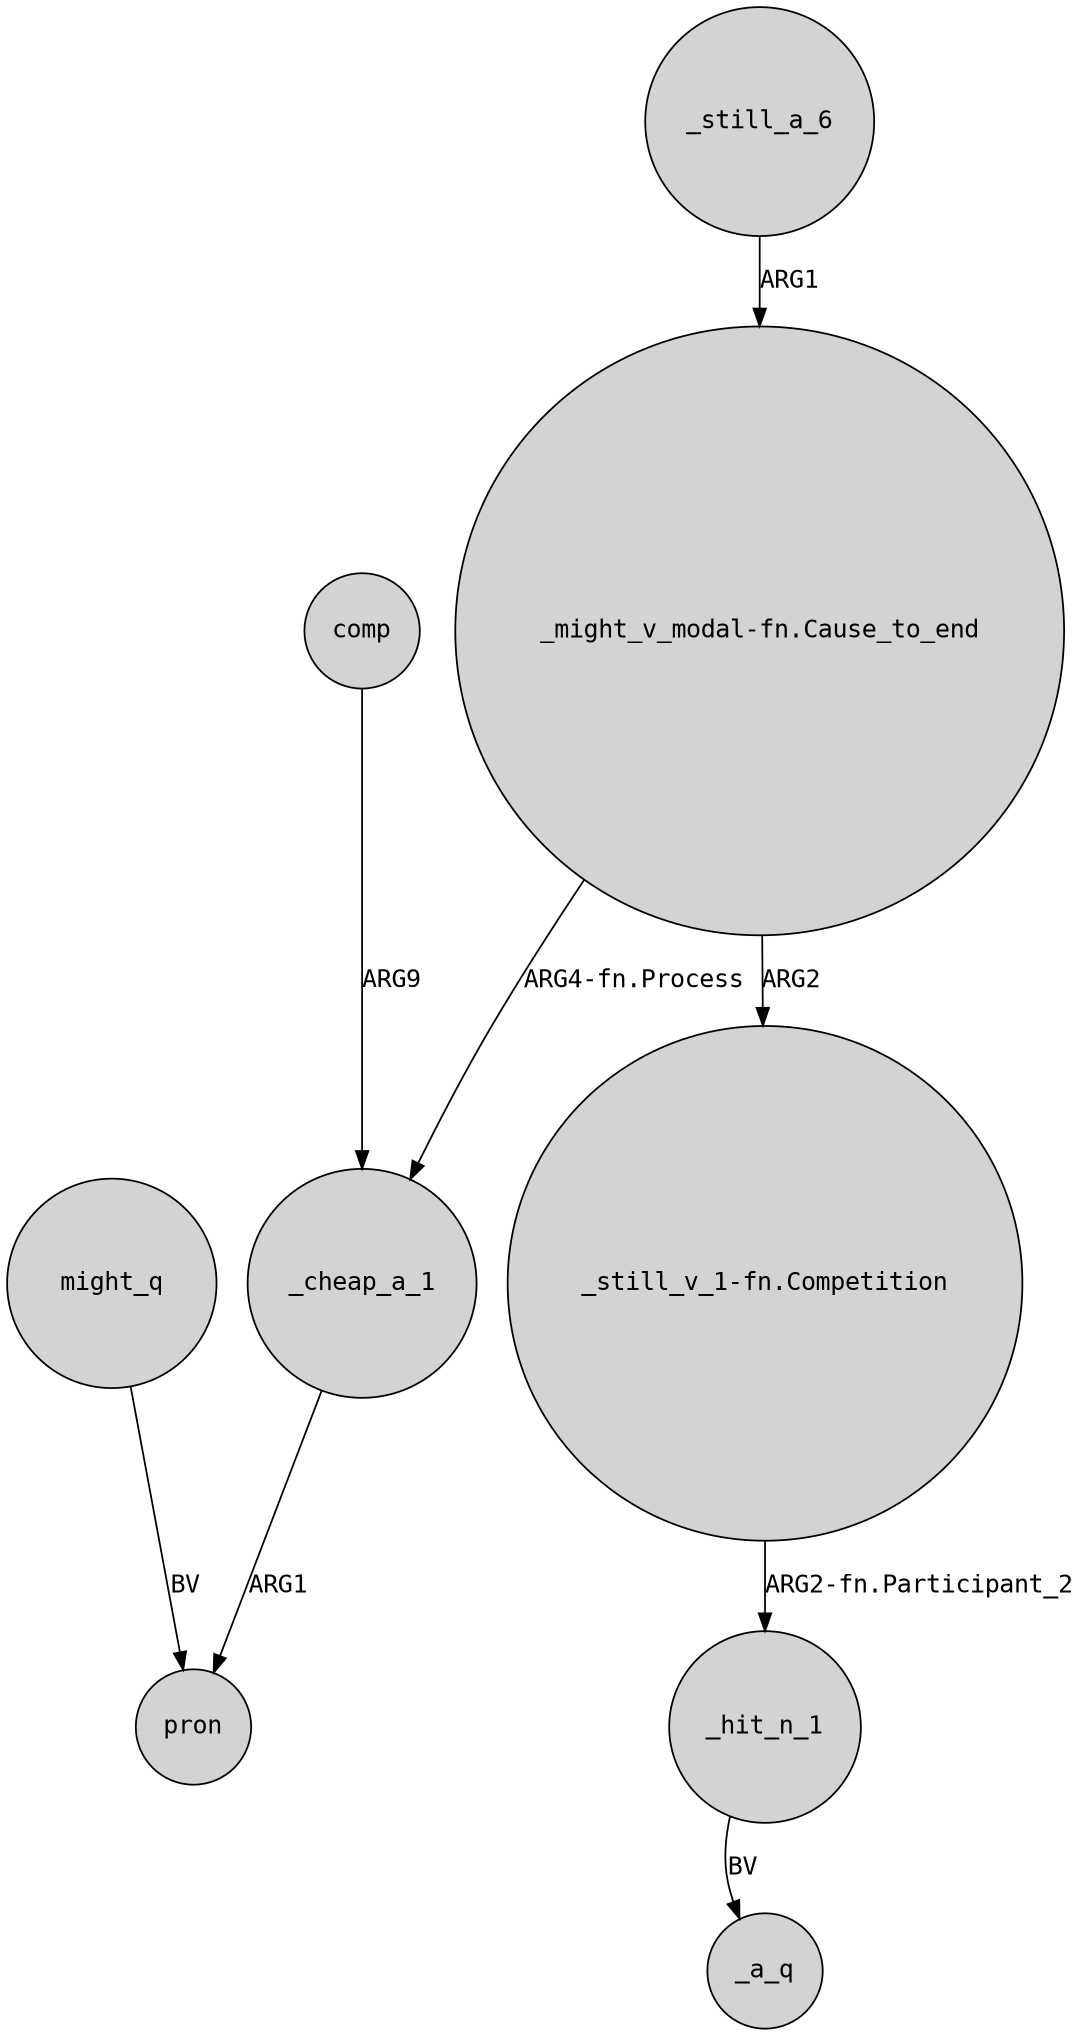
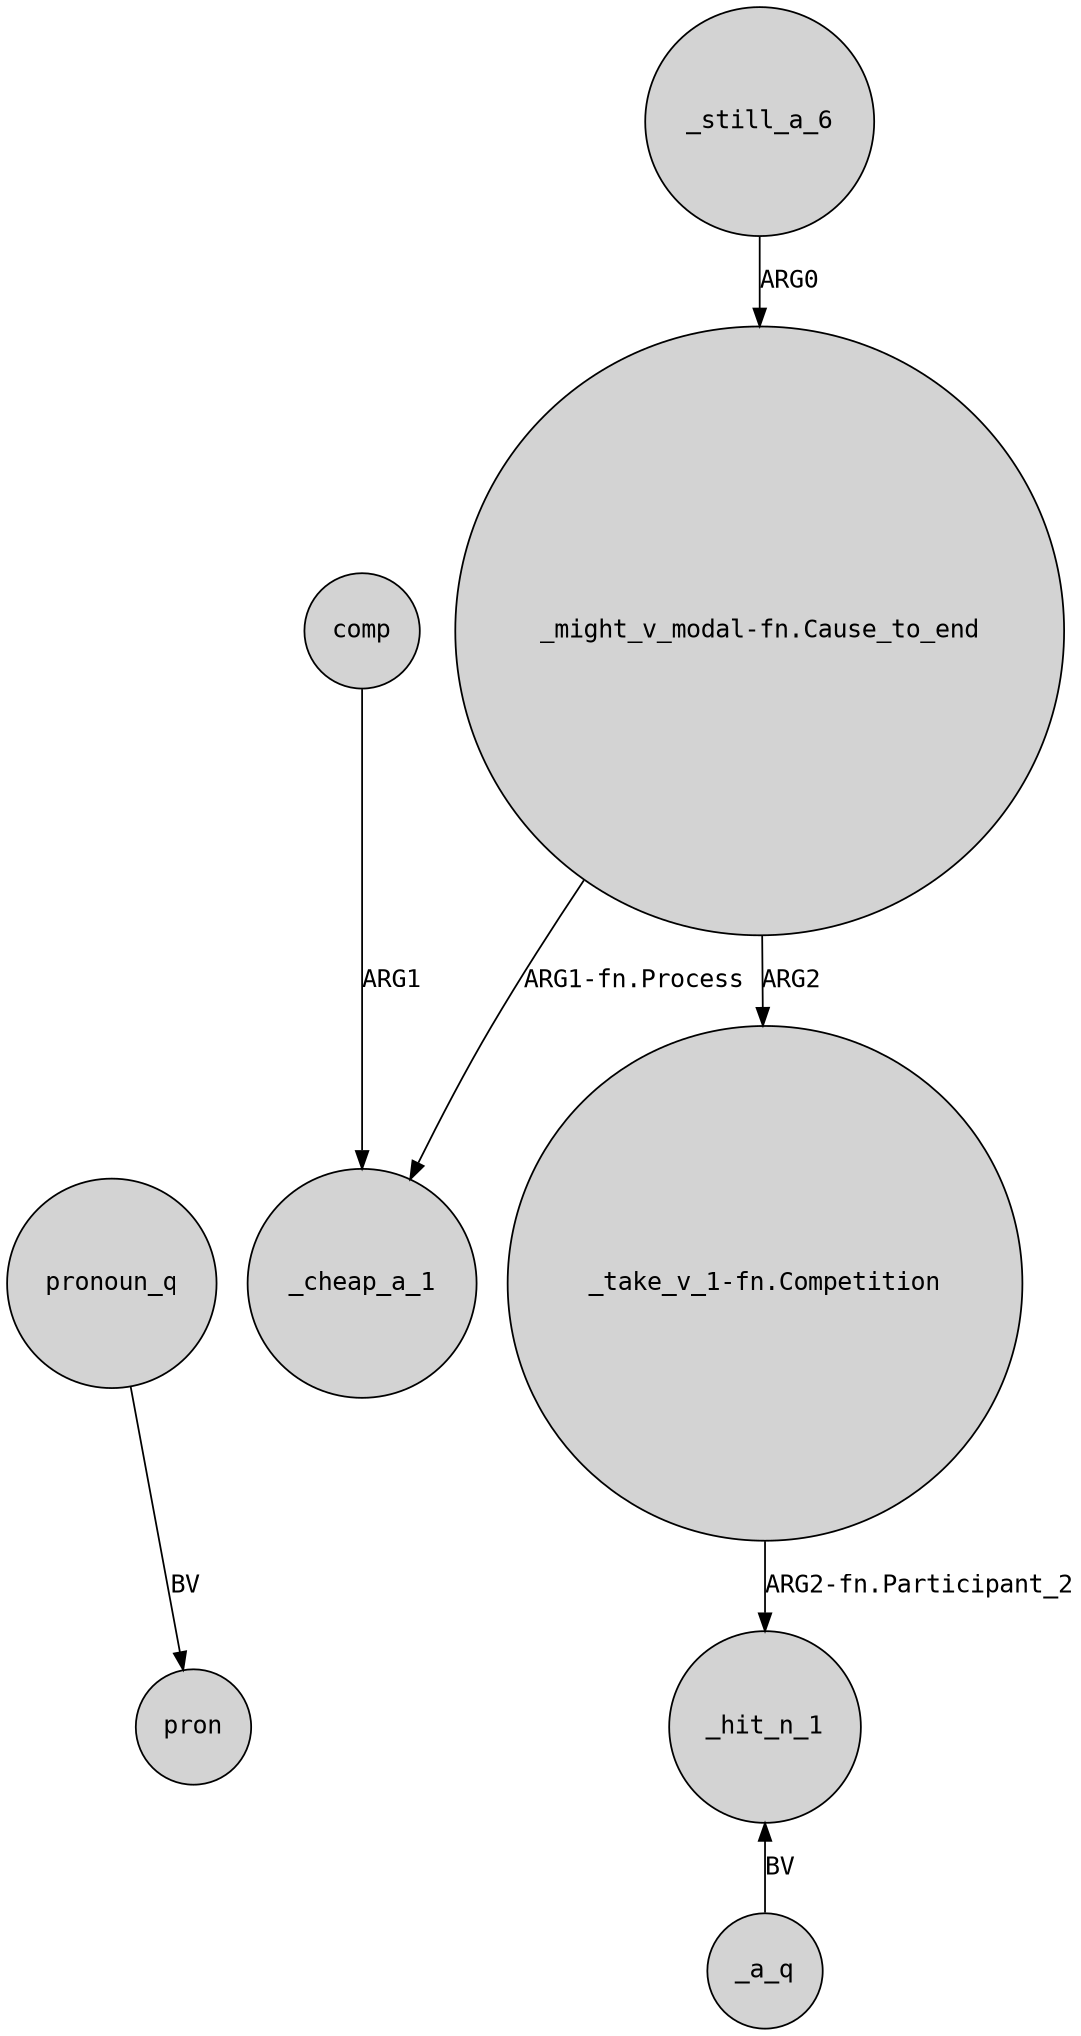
edge "_still_a_6" -> "_might_v_modal-fn.Cause_to_end": label "ARG1" -> "ARG0"
edge "comp" -> "_cheap_a_1": label "ARG9" -> "ARG1"
edge "_might_v_modal-fn.Cause_to_end" -> "_cheap_a_1": label "ARG4-fn.Process" -> "ARG1-fn.Process"
node "might_q": label "might_q" -> "pronoun_q"
node "_still_v_1-fn.Competition": label "_still_v_1-fn.Competition" -> "_take_v_1-fn.Competition"
edge "_cheap_a_1" -> "pron": removed, label "ARG1"
edge "_hit_n_1" -> "_a_q": reversed
